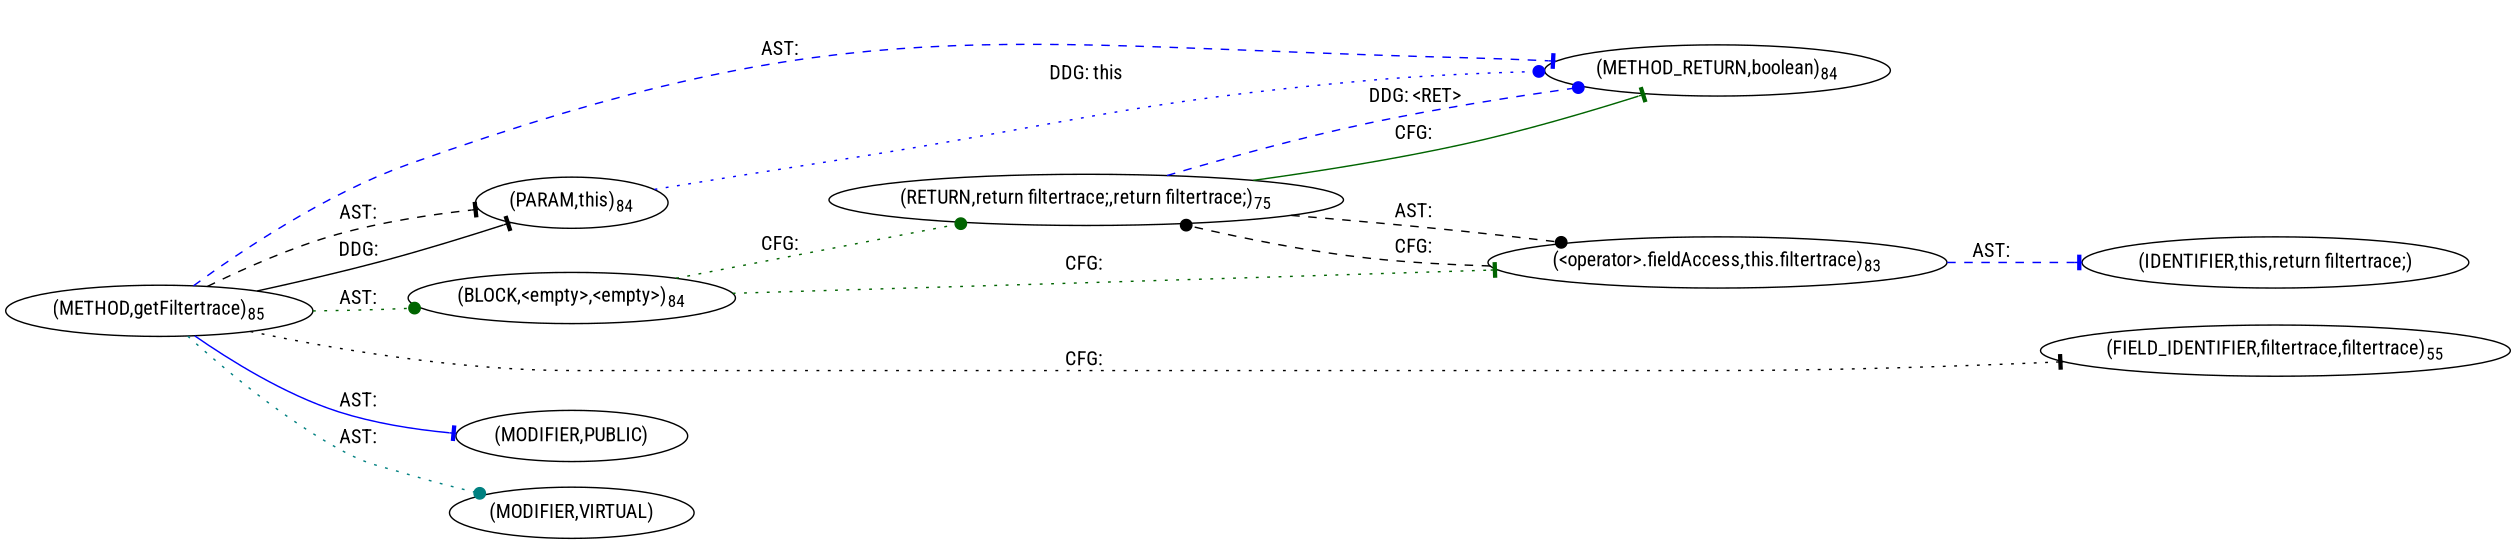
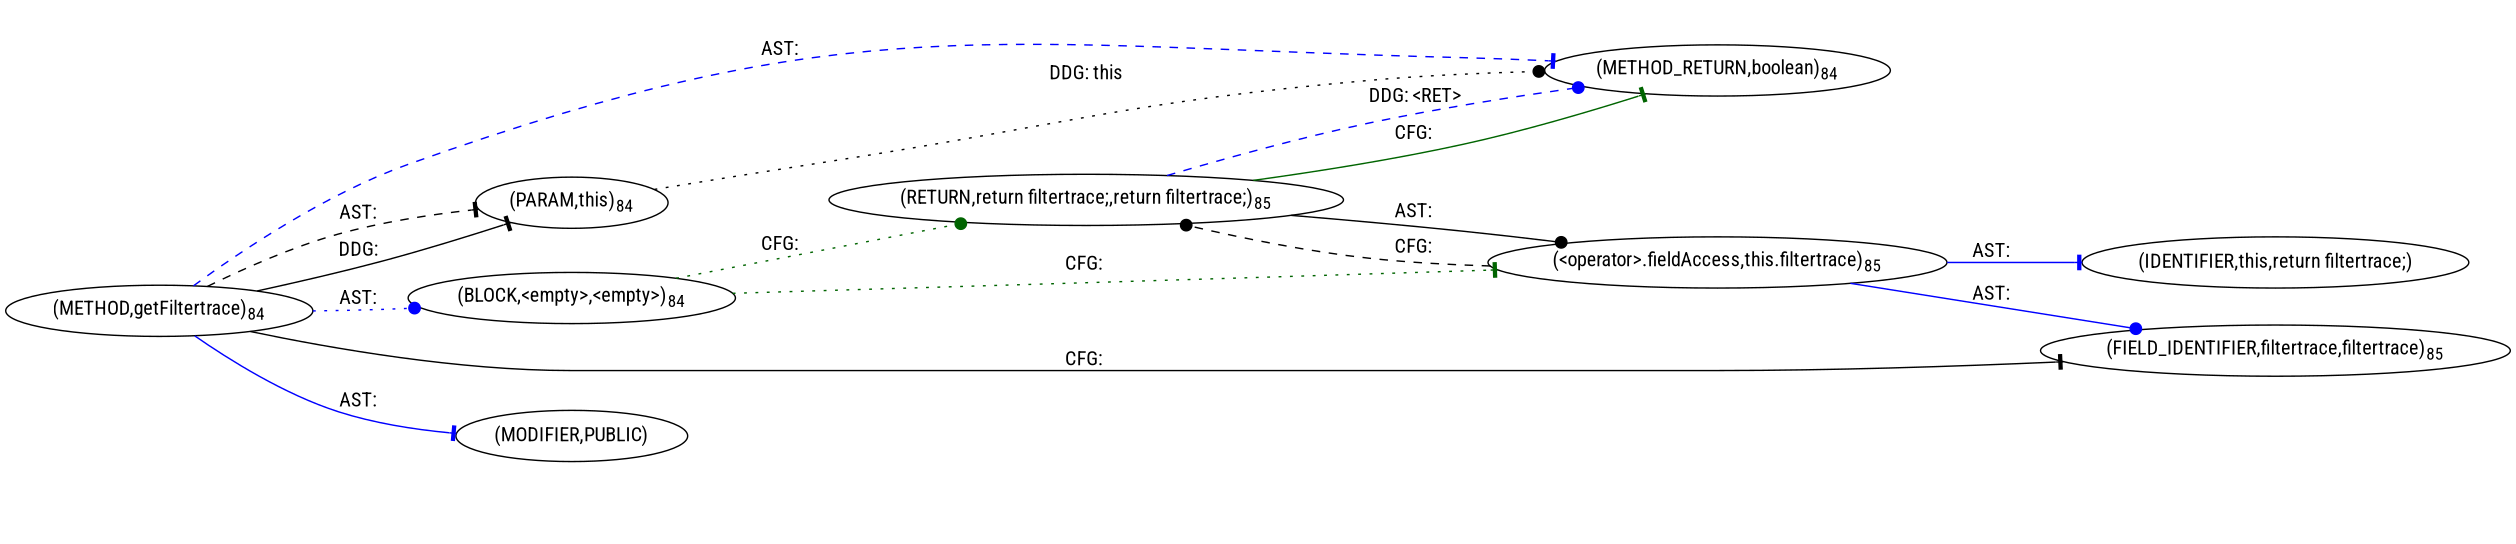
edge "(PARAM,this)" -> "(METHOD_RETURN,boolean)": color blue -> black
node "(RETURN,return filtertrace;,return filtertrace;)": text "75" -> "85"
edge "(RETURN,return filtertrace;,return filtertrace;)" -> "(<operator>.fieldAccess,this.filtertrace)": style dashed -> solid
node "(<operator>.fieldAccess,this.filtertrace)": text "83" -> "85"
edge "(<operator>.fieldAccess,this.filtertrace)" -> "(IDENTIFIER,this,return filtertrace;)": style dashed -> solid
edge "(<operator>.fieldAccess,this.filtertrace)" -> "(FIELD_IDENTIFIER,filtertrace,filtertrace)": added, label "AST:"
node "(METHOD,getFiltertrace)": text "85" -> "84"
edge "(METHOD,getFiltertrace)" -> "(BLOCK,<empty>,<empty>)": color darkgreen -> blue
node "(FIELD_IDENTIFIER,filtertrace,filtertrace)": text "55" -> "85"
edge "(METHOD,getFiltertrace)" -> "(FIELD_IDENTIFIER,filtertrace,filtertrace)": style dotted -> solid
node "(MODIFIER,VIRTUAL)": removed
